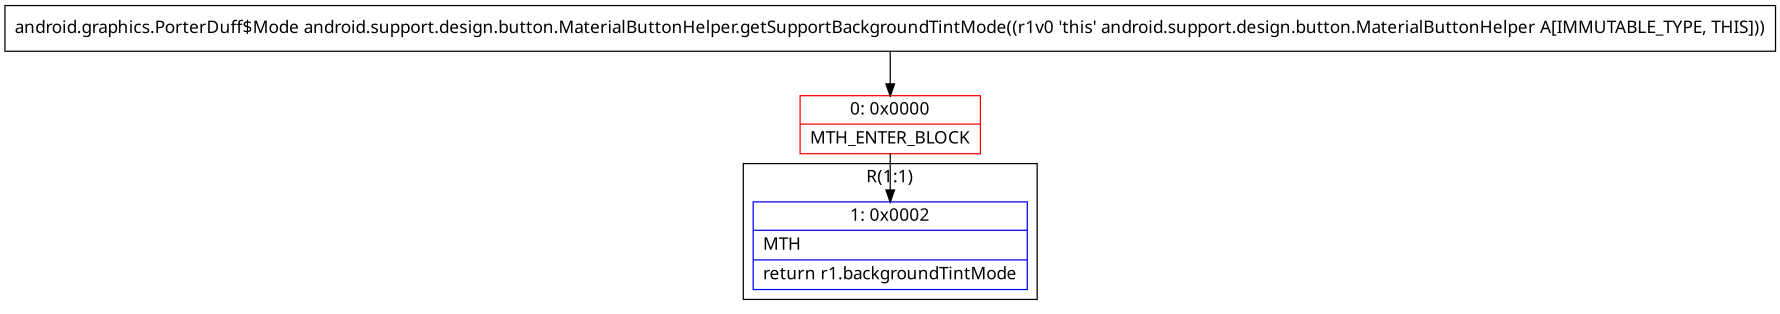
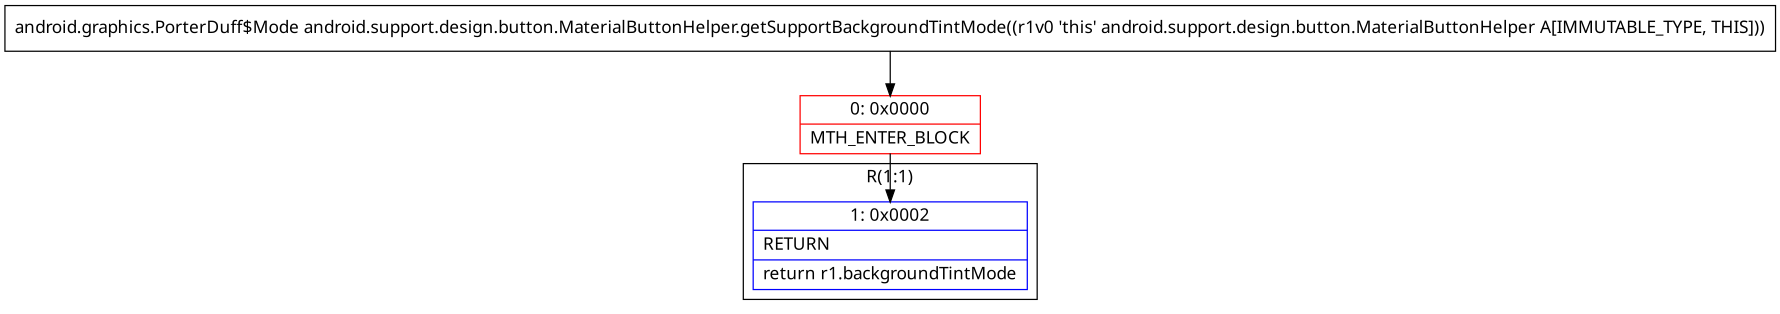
node "1: 0x0002": text "MTH" -> "RETURN"
